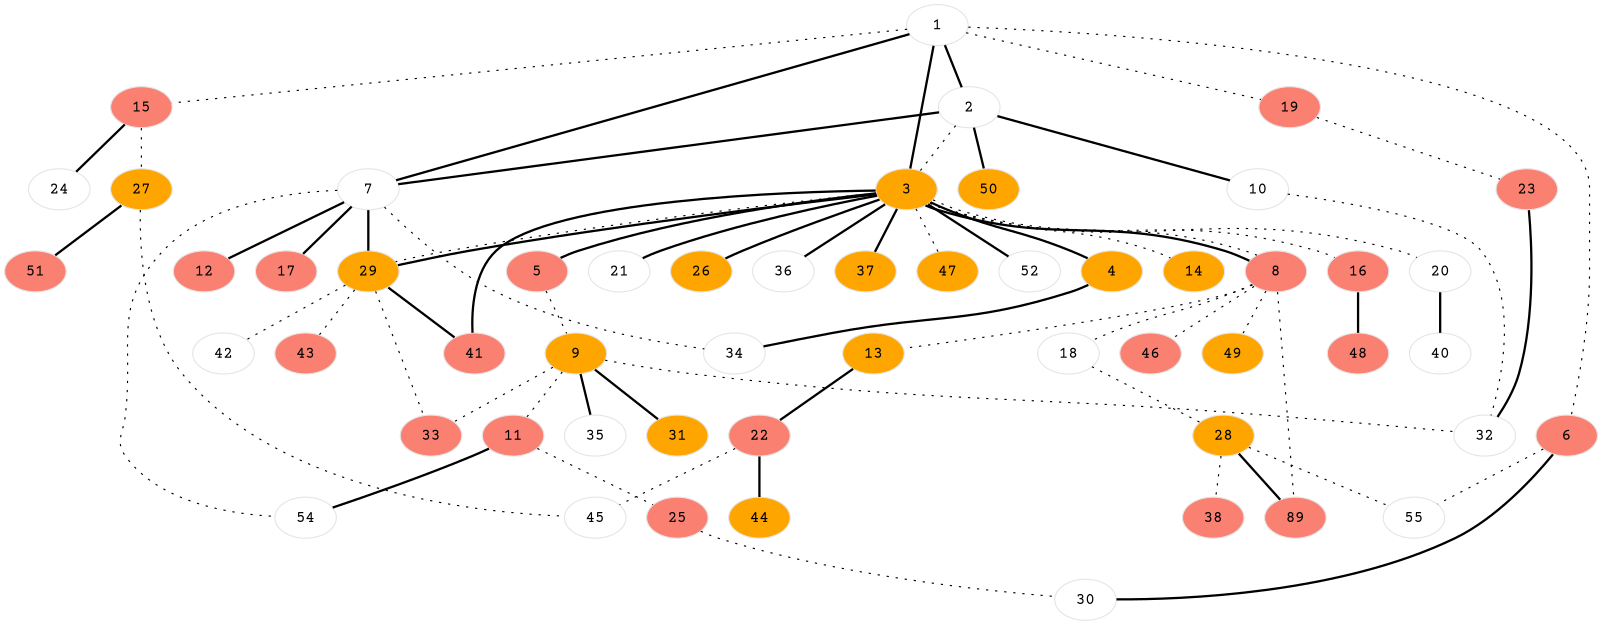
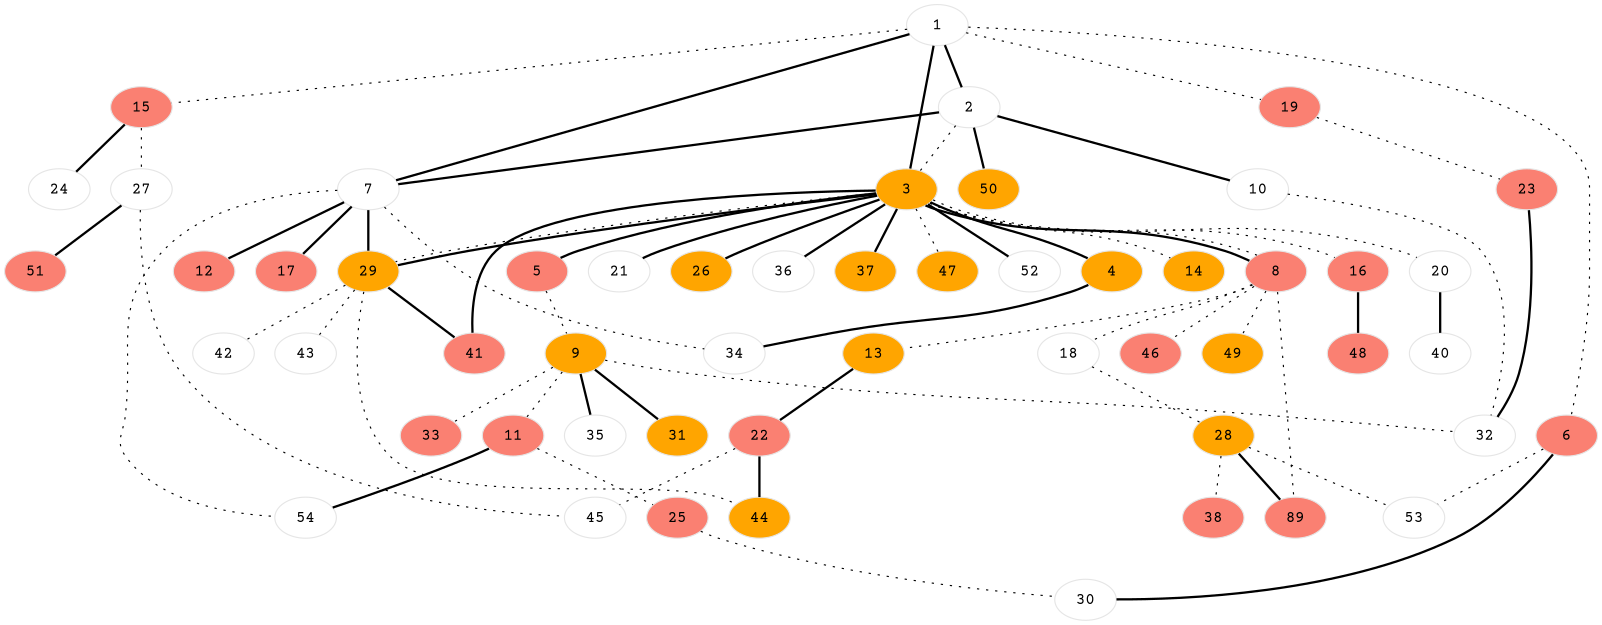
node "27": fillcolor orange -> white
node "43": fillcolor salmon -> white
edge "29" -- "33": now "29" -- "44"
node "55": label "55" -> "53"
